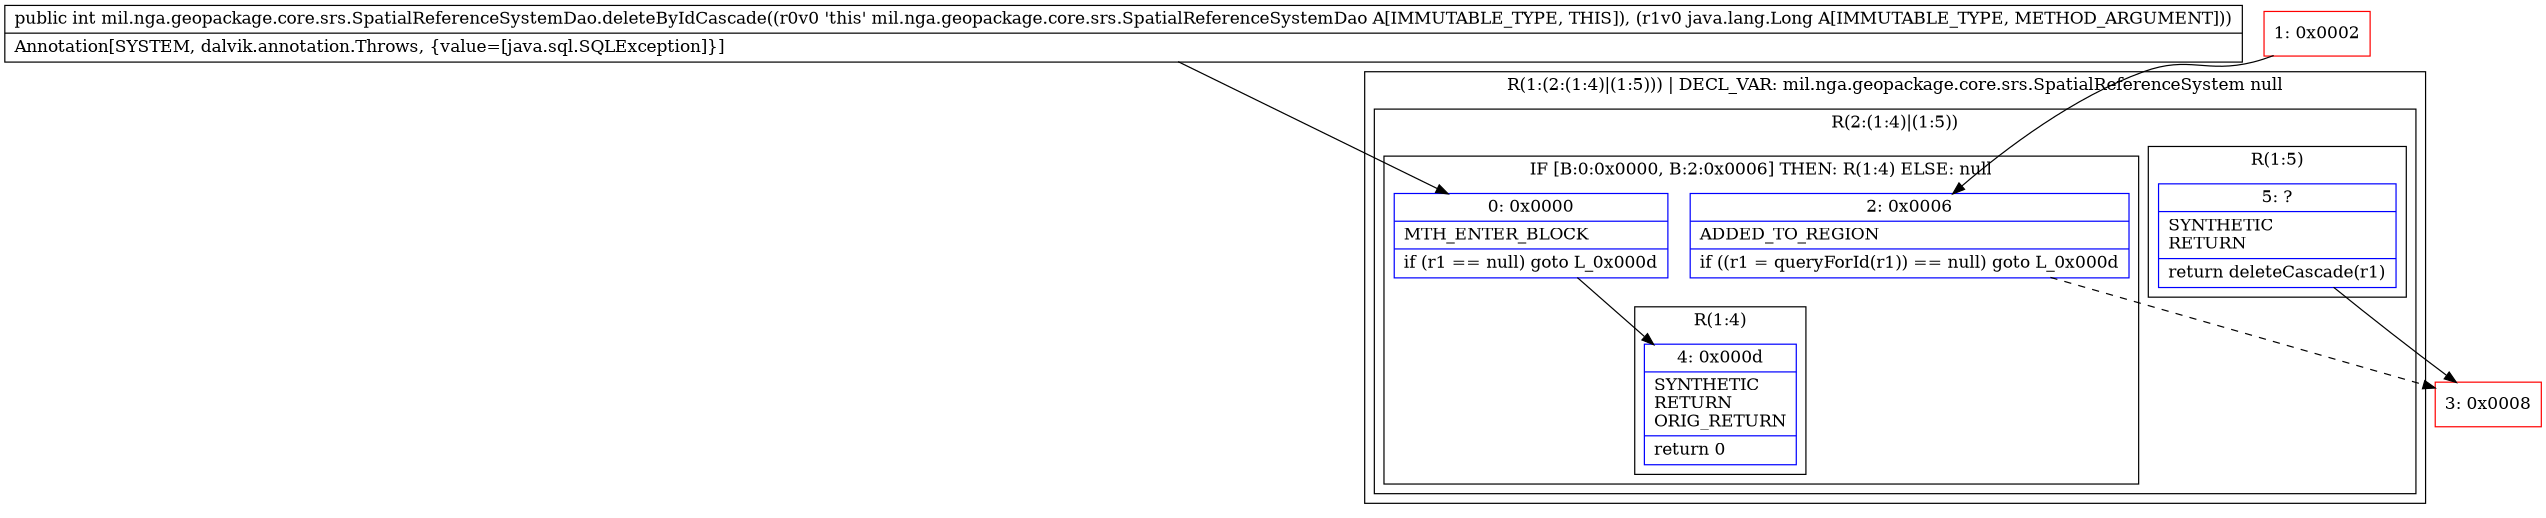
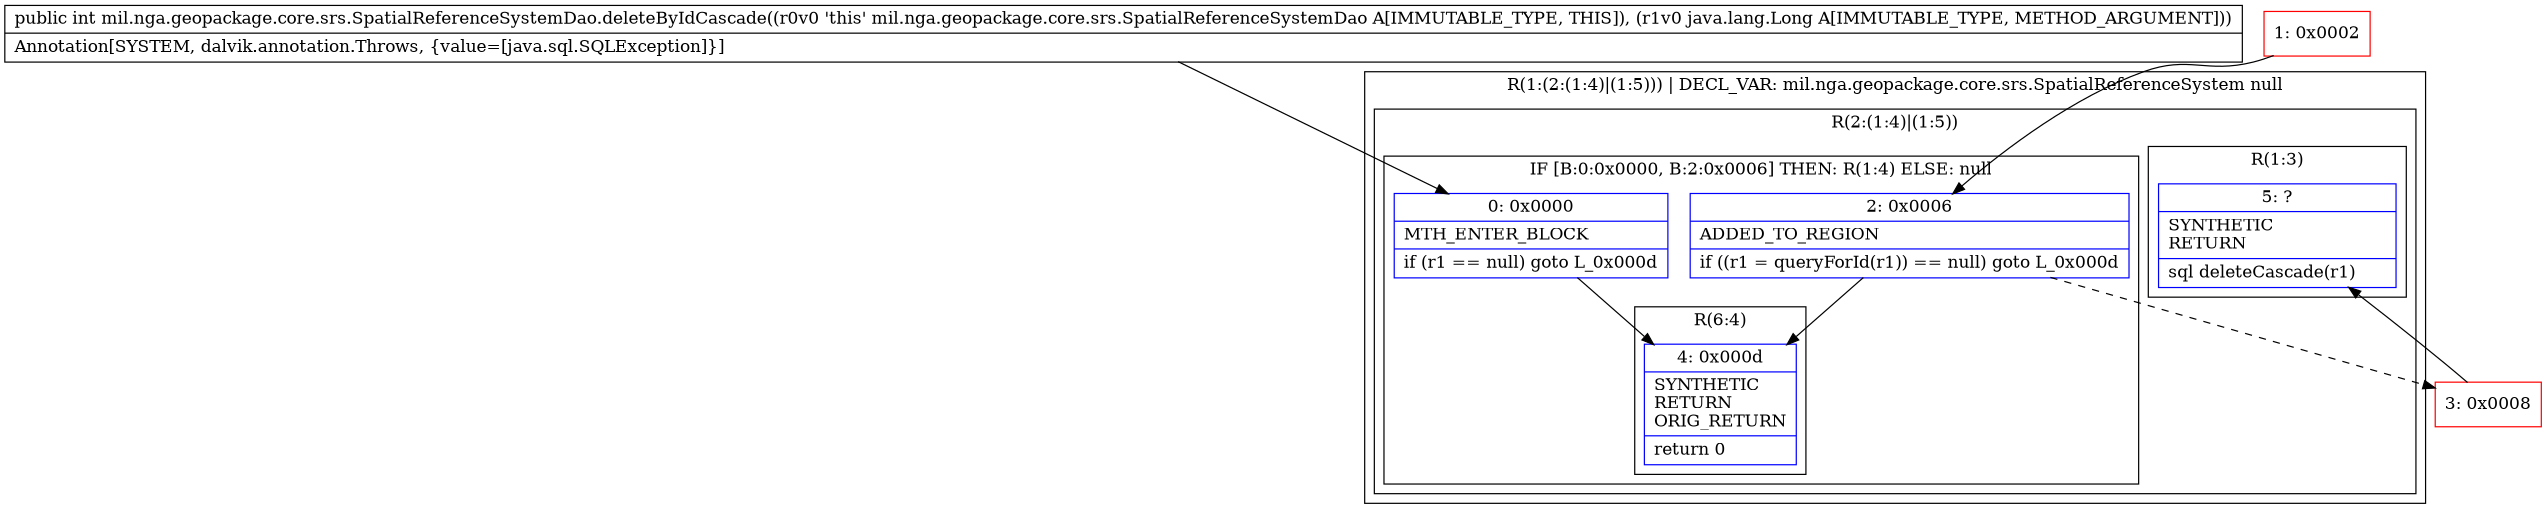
cluster "R(1:5)": label "R(1:5)" -> "R(1:3)"
node "5: ?": text "return deleteCascade(r1)" -> "sql deleteCascade(r1)"
edge "2: 0x0006" -> "4: 0x000d": added
cluster "R(1:4)": label "R(1:4)" -> "R(6:4)"
edge "5: ?" -> "3: 0x0008": reversed
